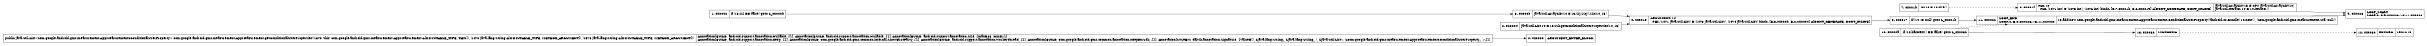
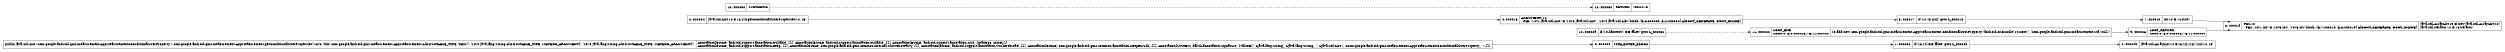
edge "7: 0x001b" -> "8: 0x001f": style dashed -> solid
edge "8: 0x001f" -> "9: 0x0026": reversed
node "9: 0x0026": text "LOOP_START" -> "LOOP_RETURN"
edge "3: 0x000b" -> "4: 0x0015": removed
edge "5: 0x0017" -> "11: 0x002c": now "5: 0x0017" -> "7: 0x001b"
edge "10: 0x002a" -> "13: 0x003c": removed
node "0: 0x0000": text "ARGUMENT_ENTER_BLOCK" -> "MTH_ENTER_BLOCK"
edge "0: 0x0000" -> "1: 0x0002": added
